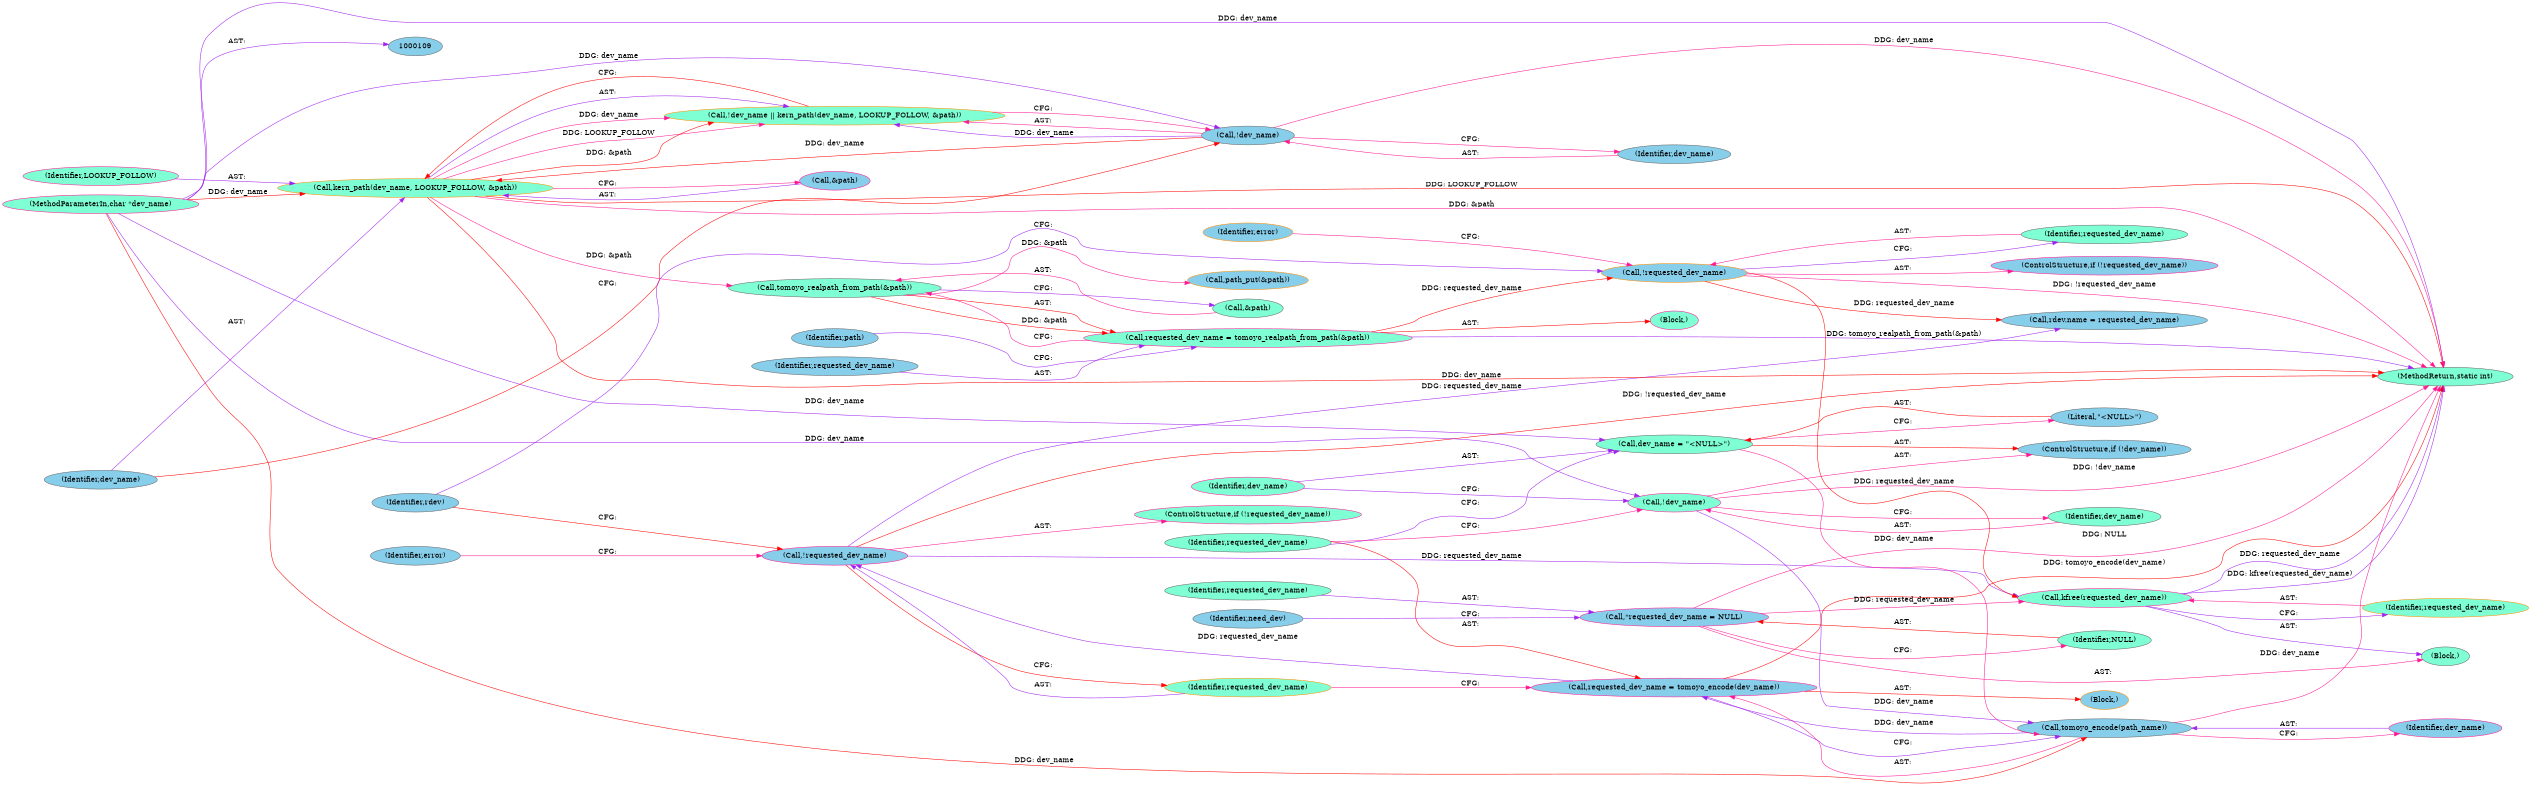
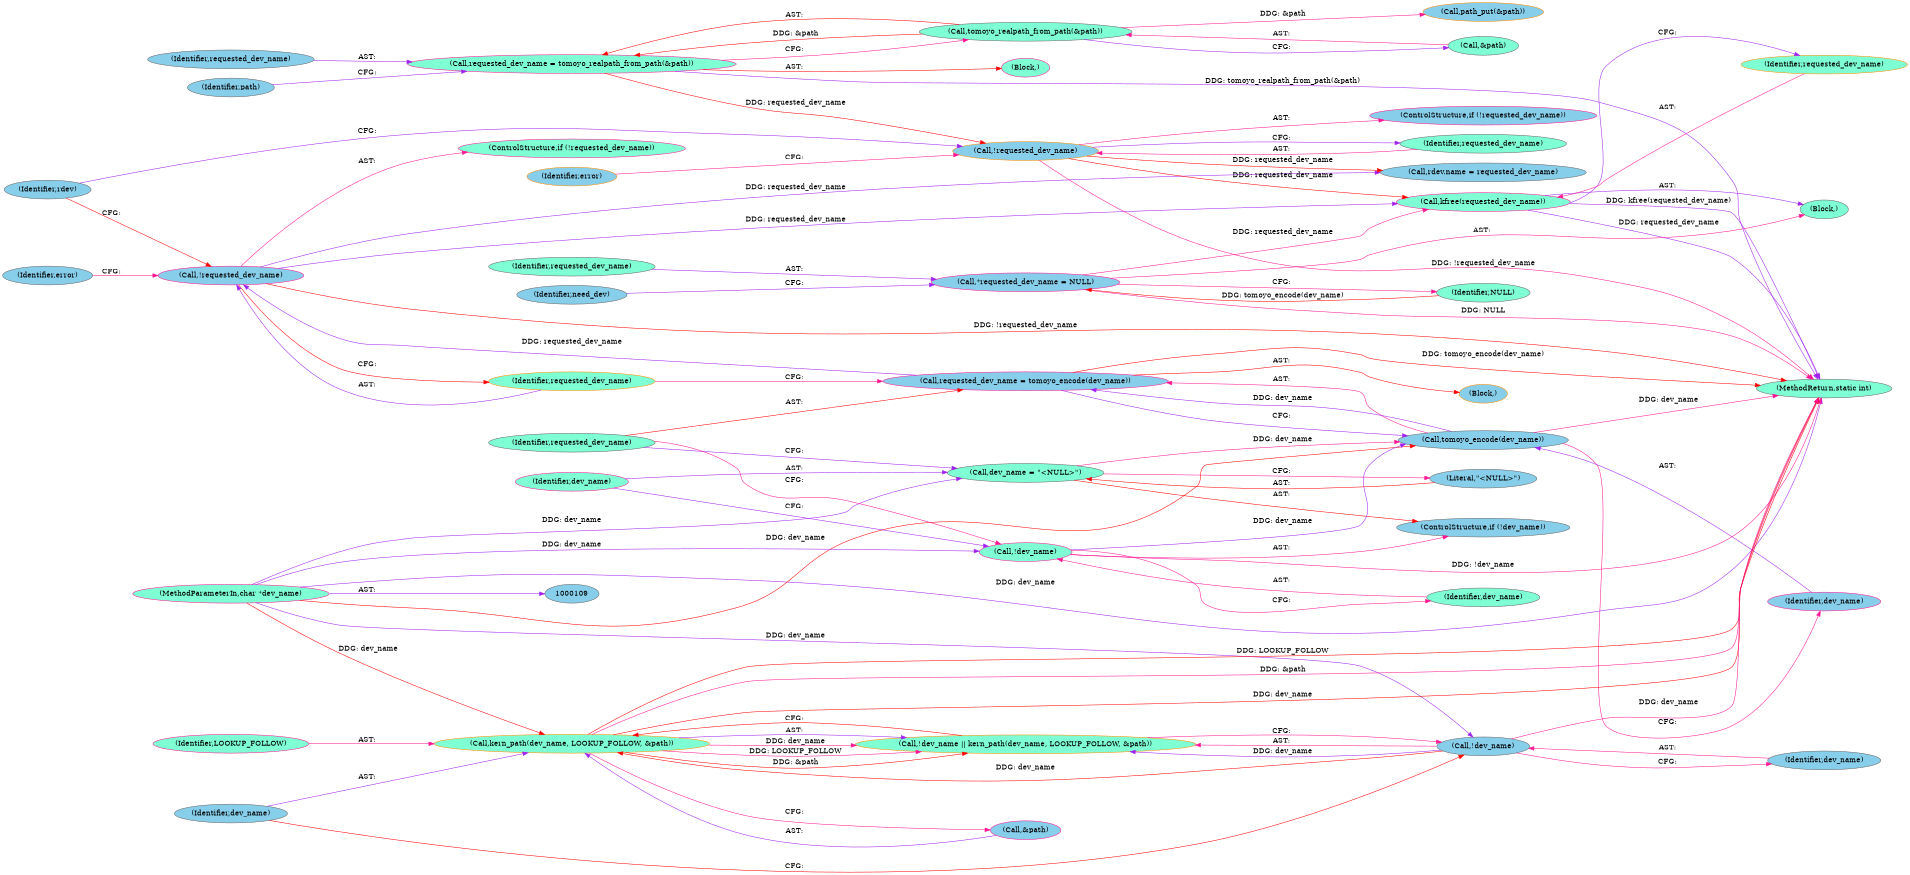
edge "(Identifier,LOOKUP_FOLLOW)" -> "(Call,kern_path(dev_name, LOOKUP_FOLLOW, &path))": color purple -> deeppink
edge "(Call,kern_path(dev_name, LOOKUP_FOLLOW, &path))" -> "(Call,tomoyo_realpath_from_path(&path))": removed, label "DDG: &path"
edge "(Identifier,NULL)" -> "(Call,*requested_dev_name = NULL)": label "AST: " -> "DDG: tomoyo_encode(dev_name)"
node "(Call,tomoyo_encode(path_name))": label "(Call,tomoyo_encode(path_name))" -> "(Call,tomoyo_encode(dev_name))"
